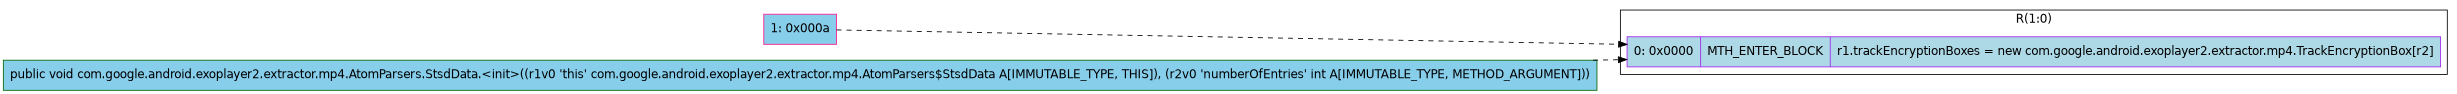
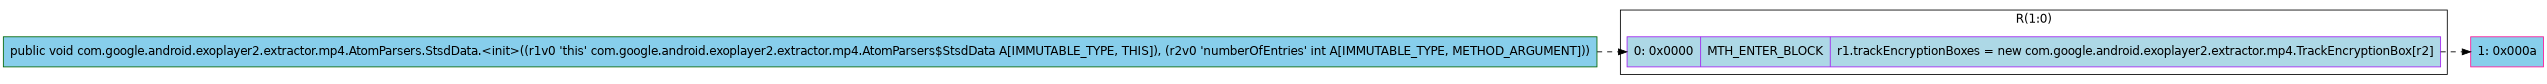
edge "1: 0x000a" -> "0: 0x0000": reversed
